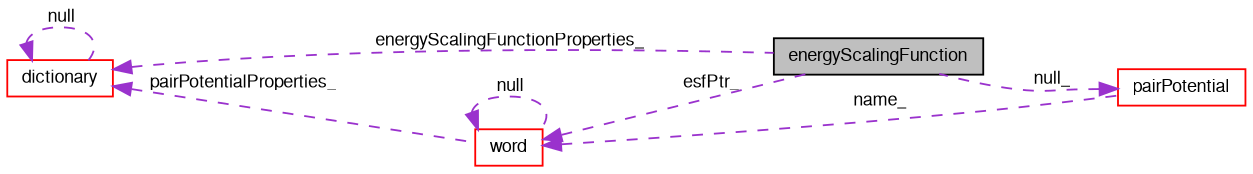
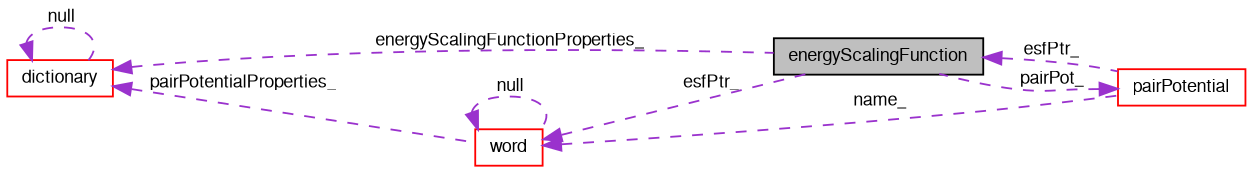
edge "pairPotential" -> "energyScalingFunction": added, label "esfPtr_"
edge "energyScalingFunction" -> "pairPotential": label " null_" -> " pairPot_"
